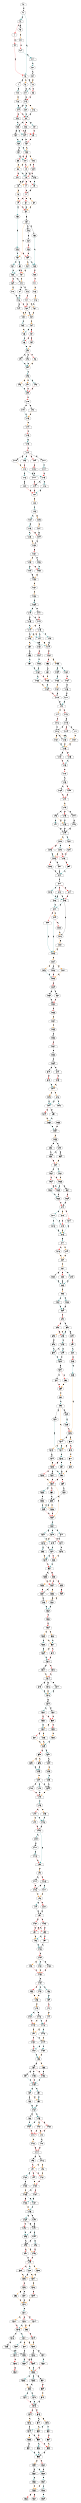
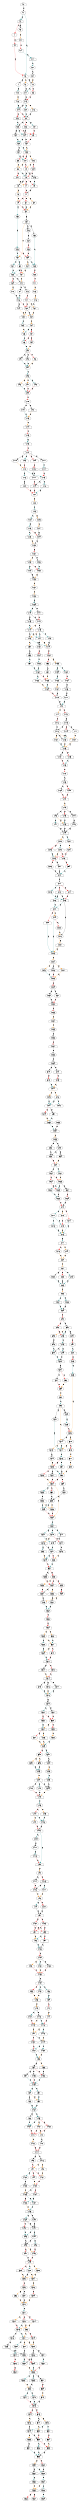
edge "S205" -> "S208": reversed
edge "S516" -> "S517": added, label "C"
